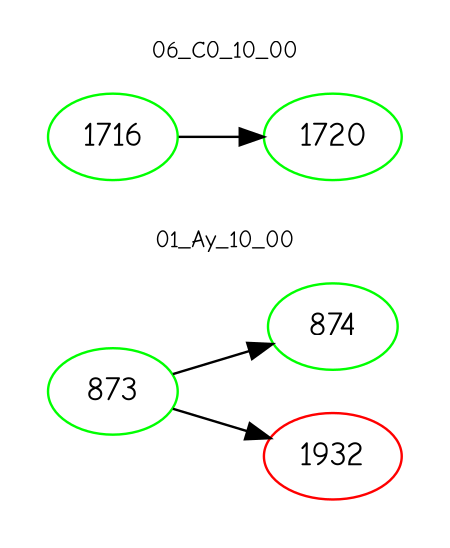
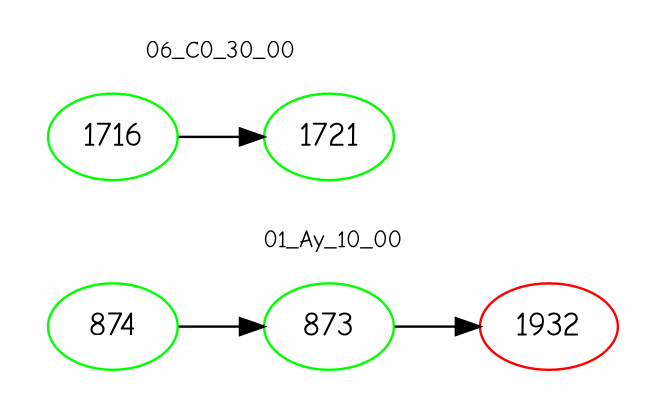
cluster "06_C0_10_00": label "06_C0_10_00" -> "06_C0_30_00"
node "1720": label "1720" -> "1721"
edge "873" -> "874": reversed
